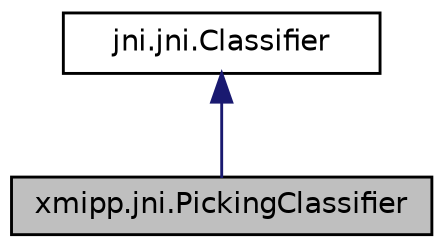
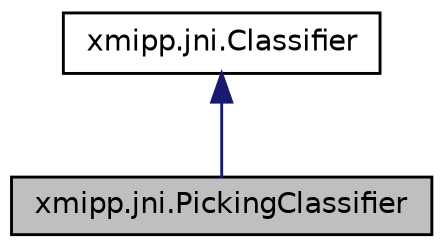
node "jni.jni.Classifier": label "jni.jni.Classifier" -> "xmipp.jni.Classifier"
